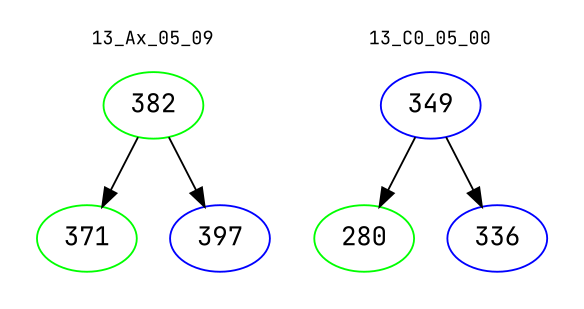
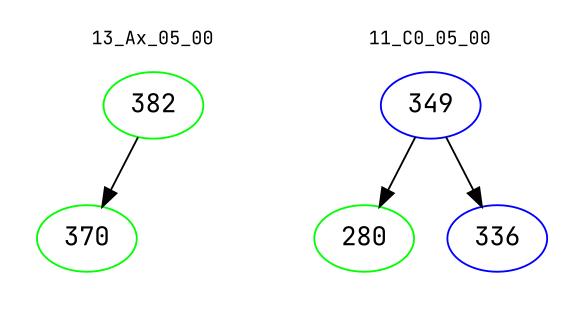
cluster "13_Ax_05_09": label "13_Ax_05_09" -> "13_Ax_05_00"
cluster "13_C0_05_00": label "13_C0_05_00" -> "11_C0_05_00"
node "371": label "371" -> "370"
node "397": removed
